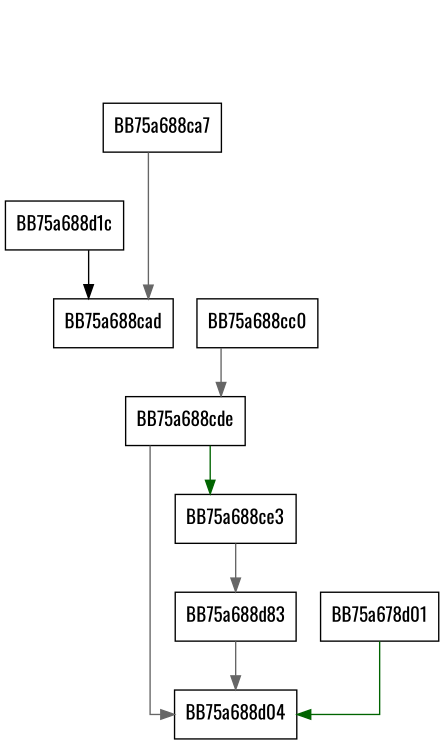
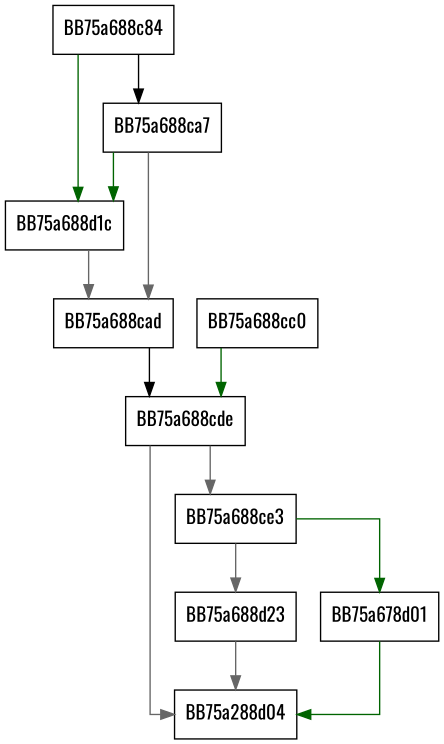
node "BB75a688c84": added
edge "BB75a688ca7" -> "BB75a688d1c": added
edge "BB75a688d1c" -> "BB75a688cad": color black -> gray40
edge "BB75a688cad" -> "BB75a688cde": added
edge "BB75a688cc0" -> "BB75a688cde": color gray40 -> darkgreen
edge "BB75a688cde" -> "BB75a688ce3": color darkgreen -> gray40
edge "BB75a688ce3" -> "BB75a678d01": added
node "BB75a688d83": label "BB75a688d83" -> "BB75a688d23"
node "BB75a688d04": label "BB75a688d04" -> "BB75a288d04"
